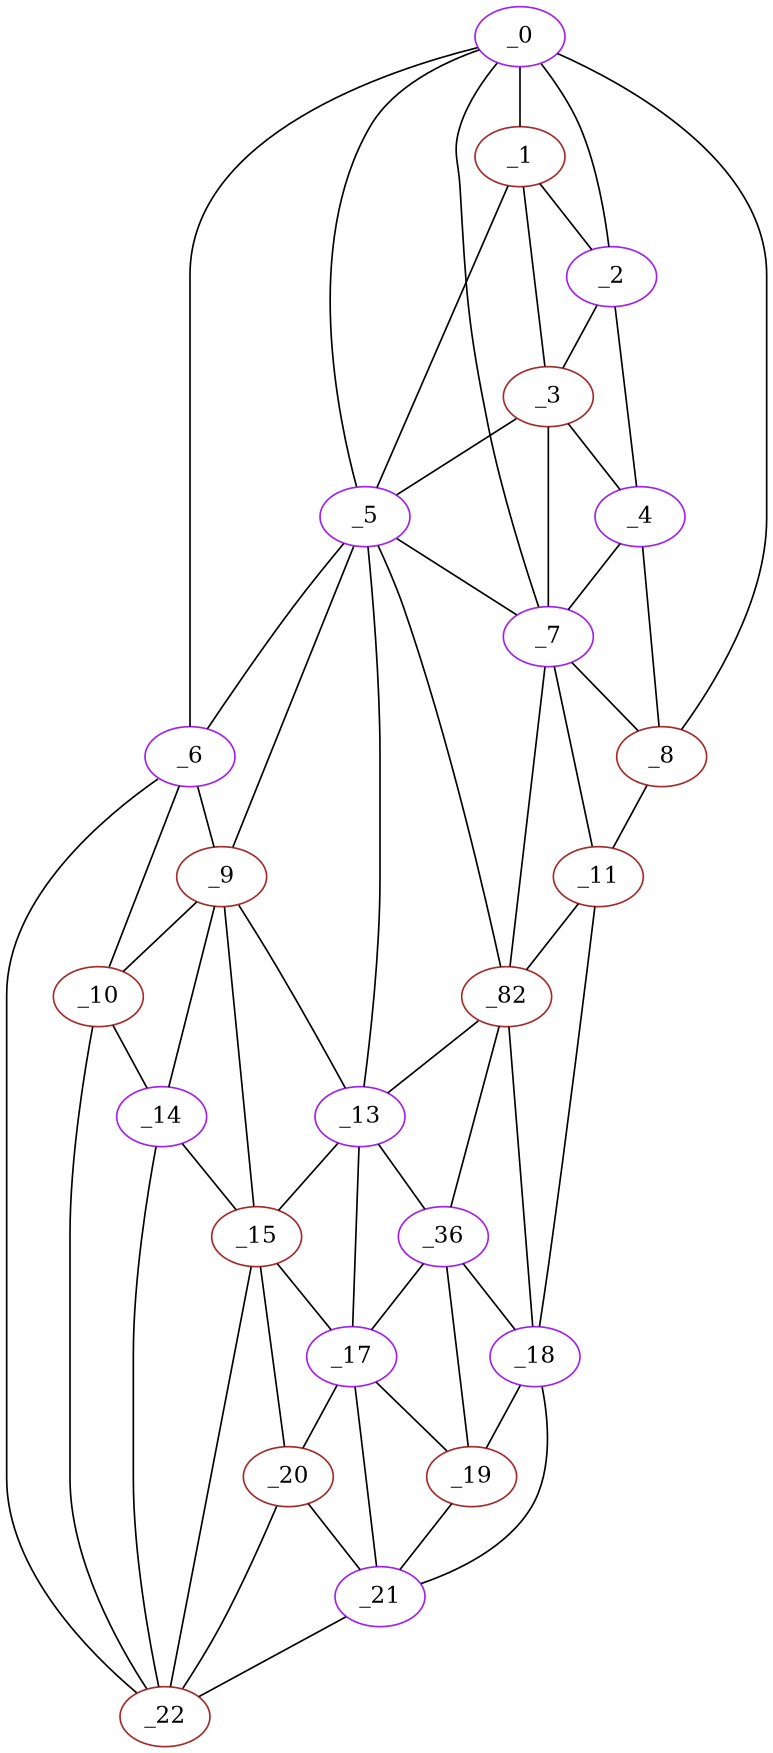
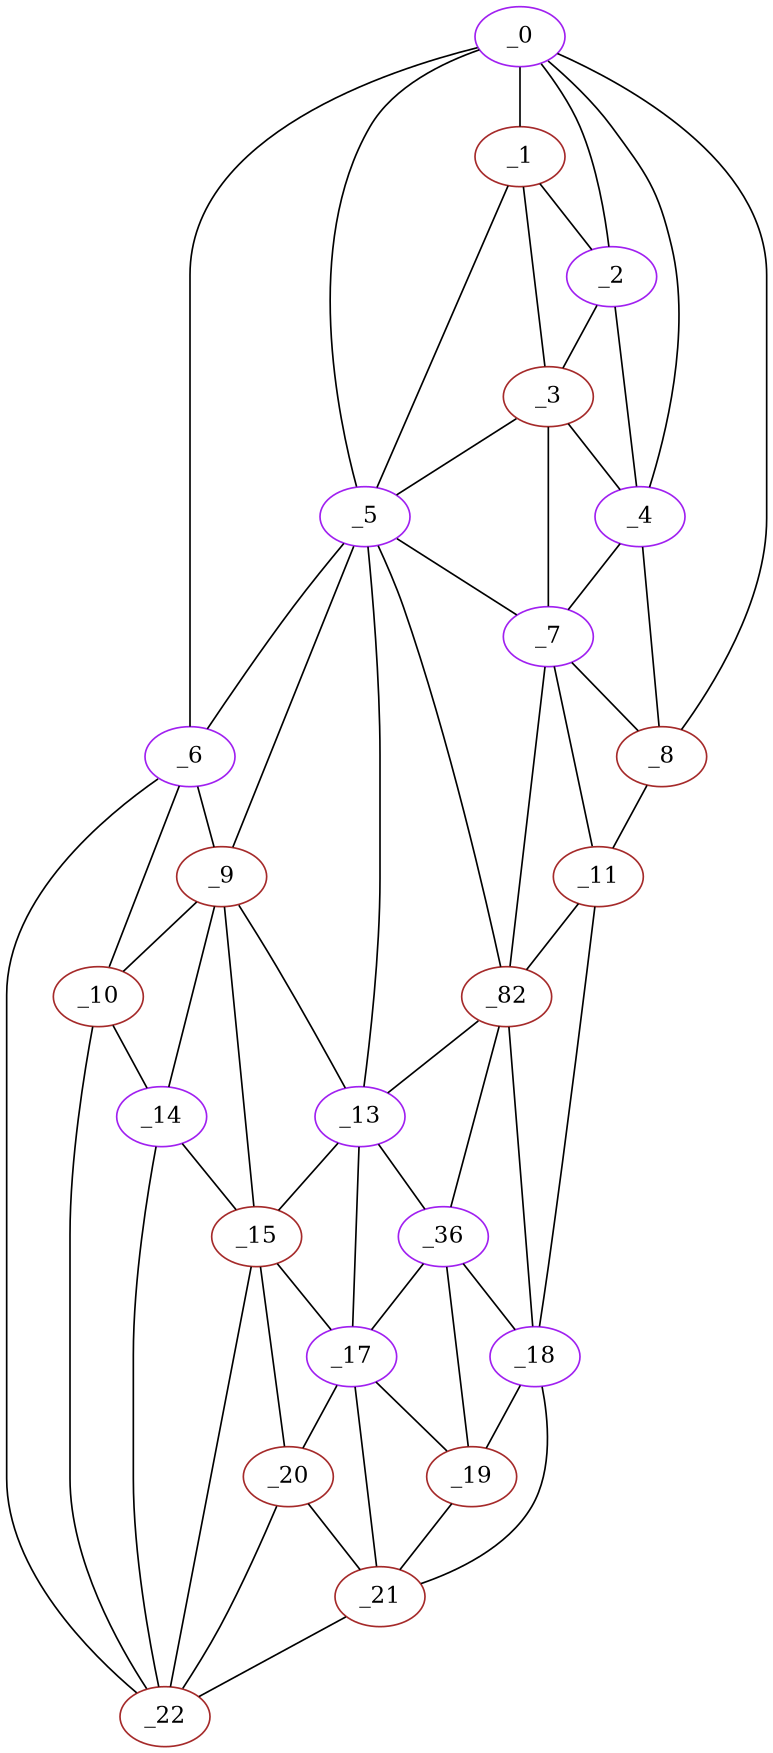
edge "_0" -- "_7": now "_0" -- "_4"
node "_21": color purple -> brown
